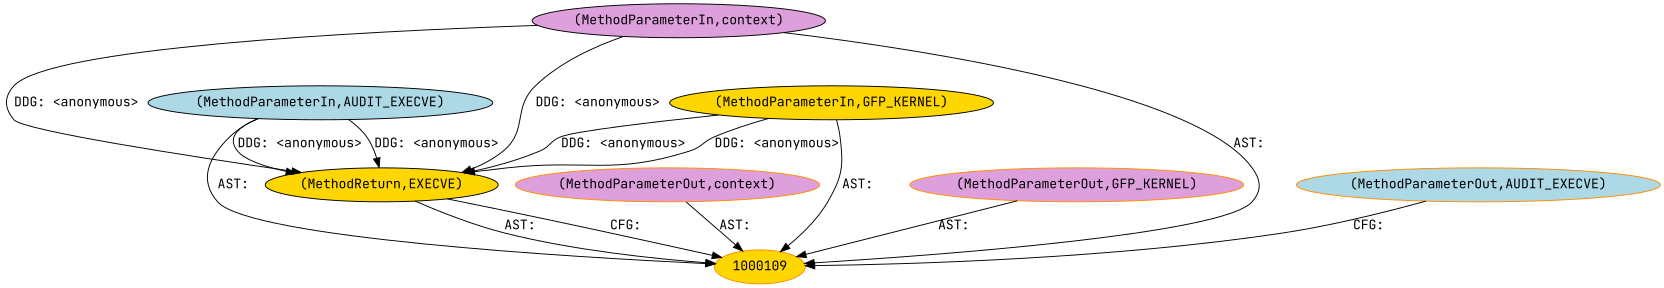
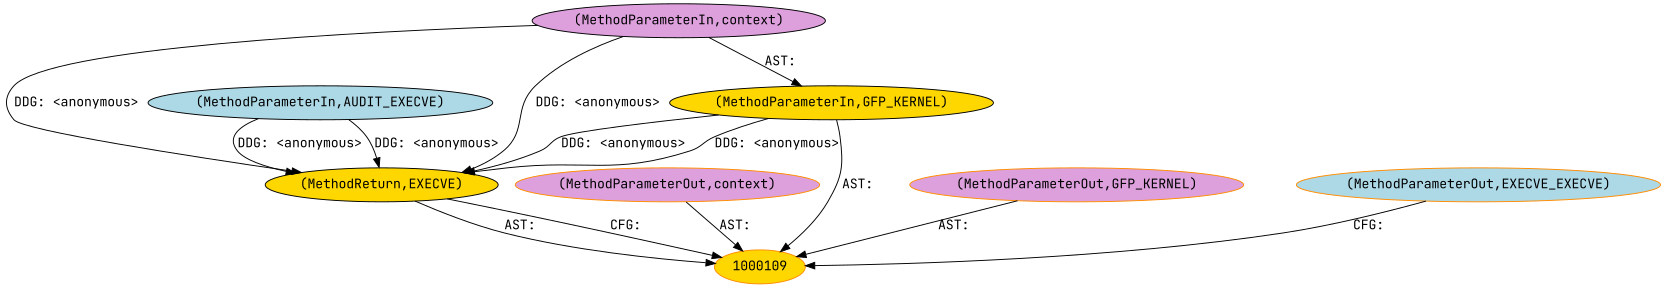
edge "(MethodParameterIn,context)" -> "1000109": now "(MethodParameterIn,context)" -> "(MethodParameterIn,GFP_KERNEL)"
node "(MethodParameterOut,AUDIT_EXECVE)": label "(MethodParameterOut,AUDIT_EXECVE)" -> "(MethodParameterOut,EXECVE_EXECVE)"
edge "(MethodParameterIn,AUDIT_EXECVE)" -> "1000109": removed, label "AST:"
